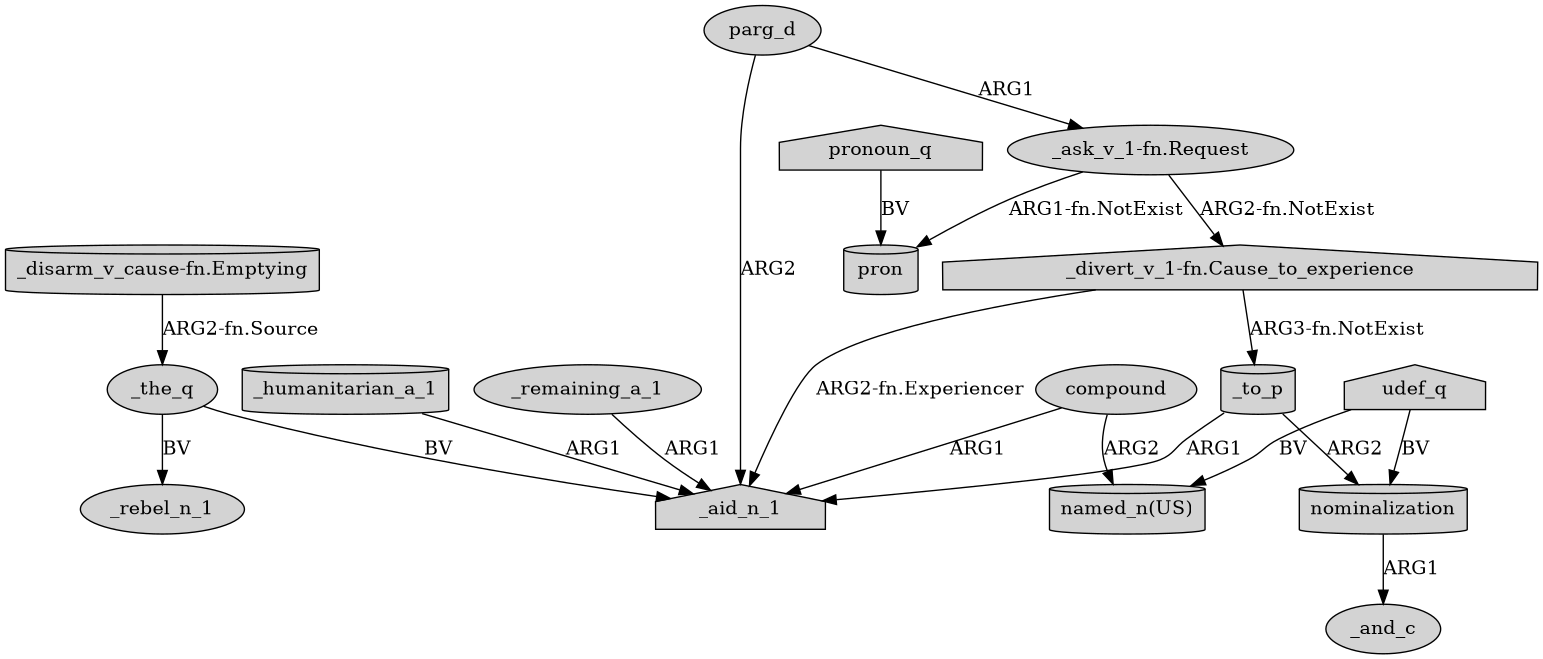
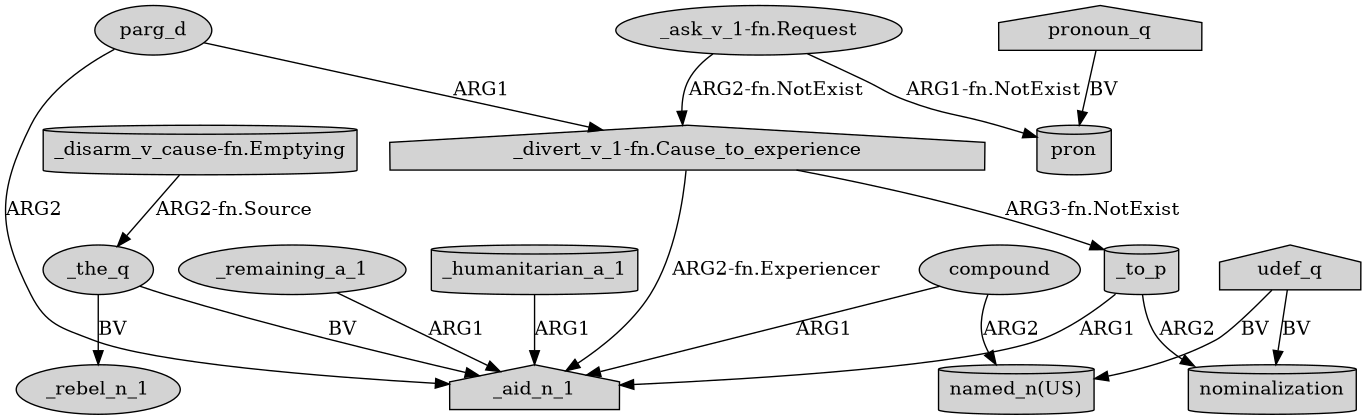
edge "parg_d" -> "_ask_v_1-fn.Request": now "parg_d" -> "_divert_v_1-fn.Cause_to_experience"
node "_and_c": removed
